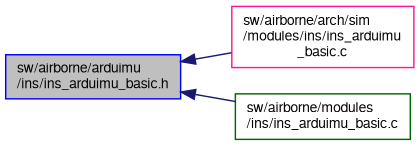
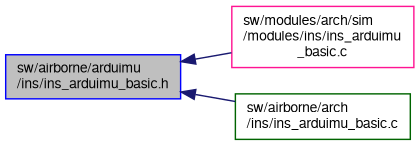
node "sw/airborne/arch/sim /modules/ins/ins_arduimu _basic.c": label "sw/airborne/arch/sim /modules/ins/ins_arduimu _basic.c" -> "sw/modules/arch/sim /modules/ins/ins_arduimu _basic.c"
node "sw/airborne/modules /ins/ins_arduimu_basic.c": label "sw/airborne/modules /ins/ins_arduimu_basic.c" -> "sw/airborne/arch /ins/ins_arduimu_basic.c"
